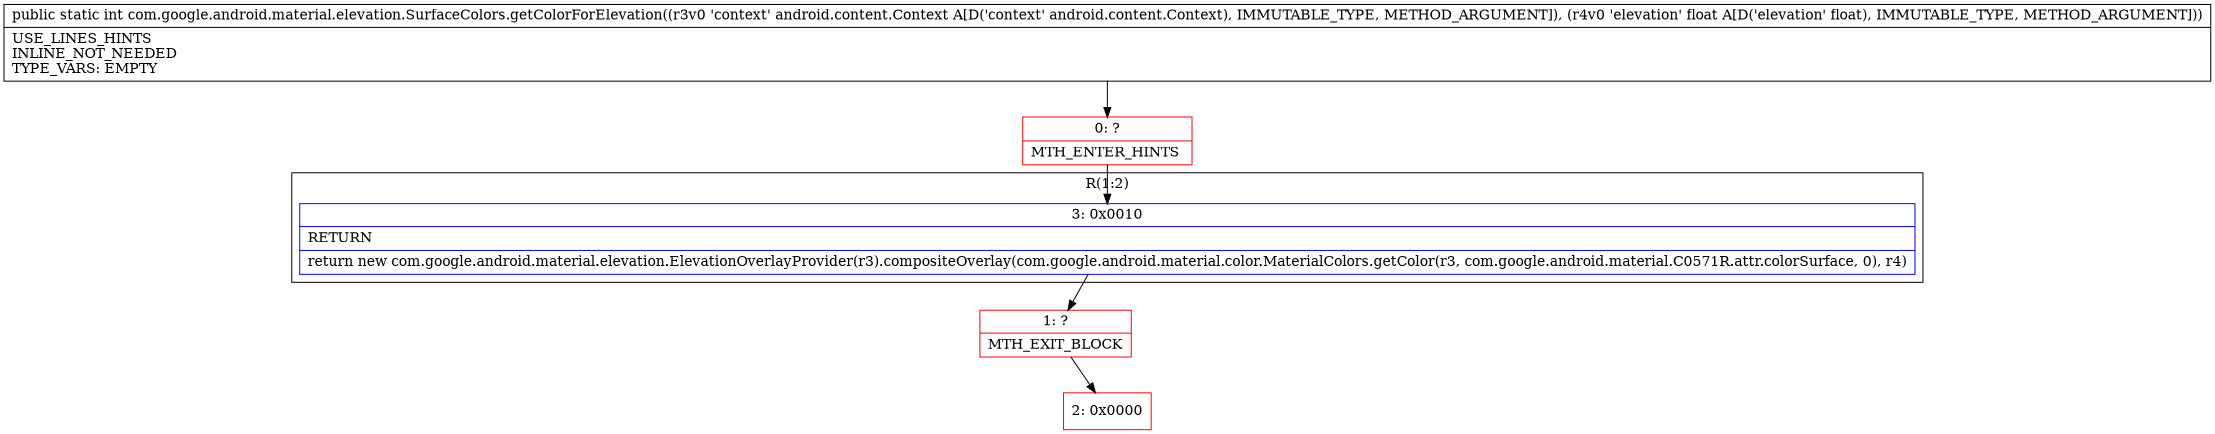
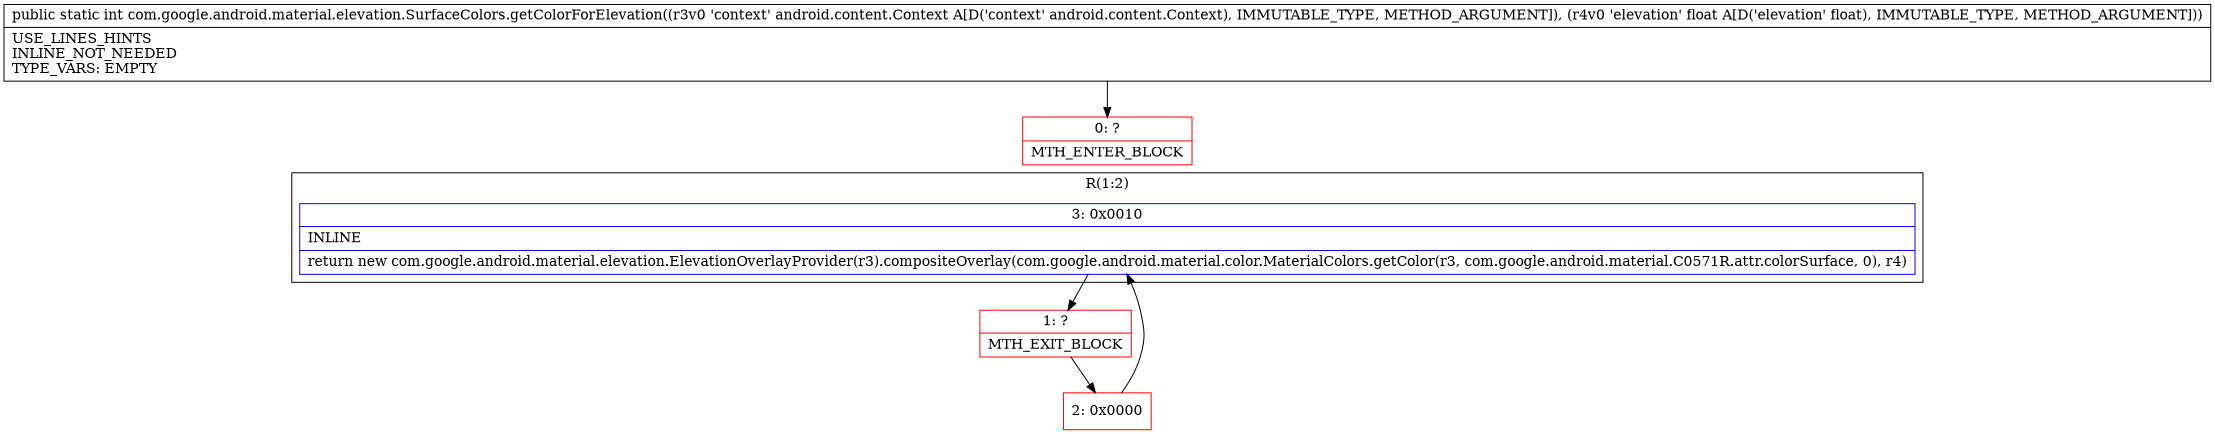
node "0: ?": text "MTH_ENTER_HINTS" -> "MTH_ENTER_BLOCK"
edge "0: ?" -> "3: 0x0010": now "2: 0x0000" -> "3: 0x0010"
node "3: 0x0010": text "RETURN" -> "INLINE"
